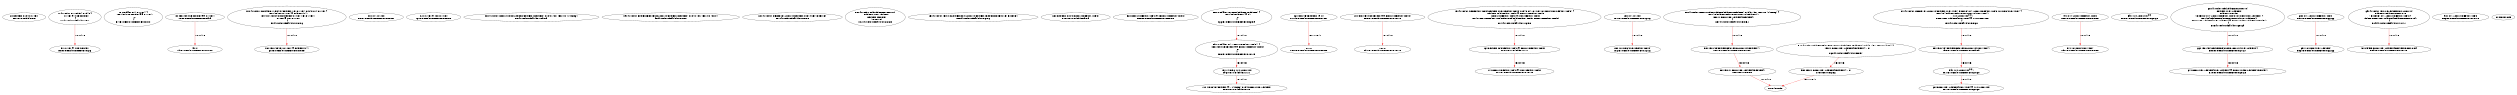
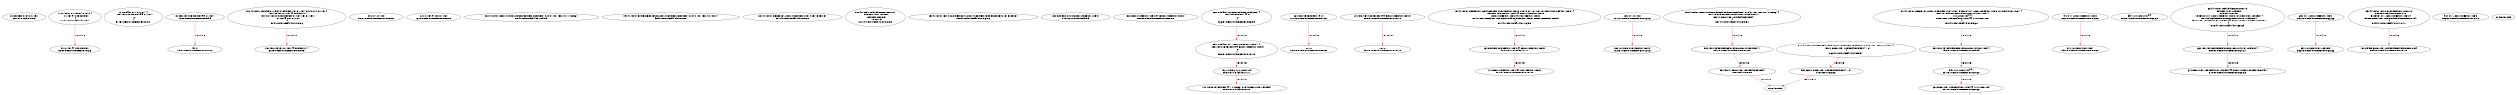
edge "36_ require(_address != 0); 177-expression_statement-37-37" -> "37_ _; 180-expression_statement-38-38": label "return_exit" -> "next_line"
